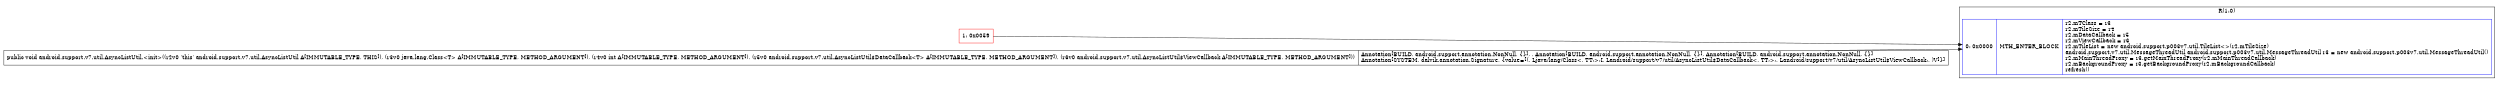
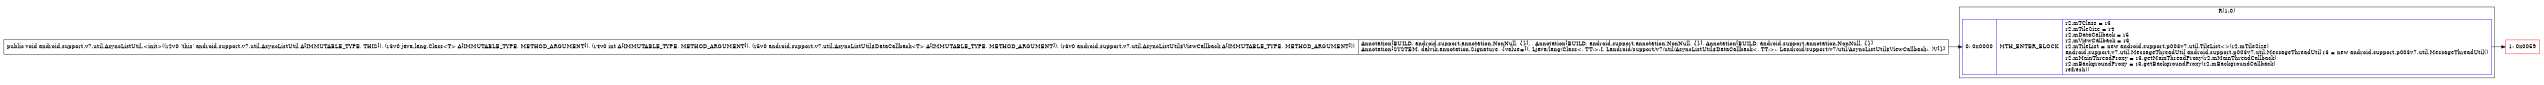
edge "1: 0x0059" -> "0: 0x0000": reversed
